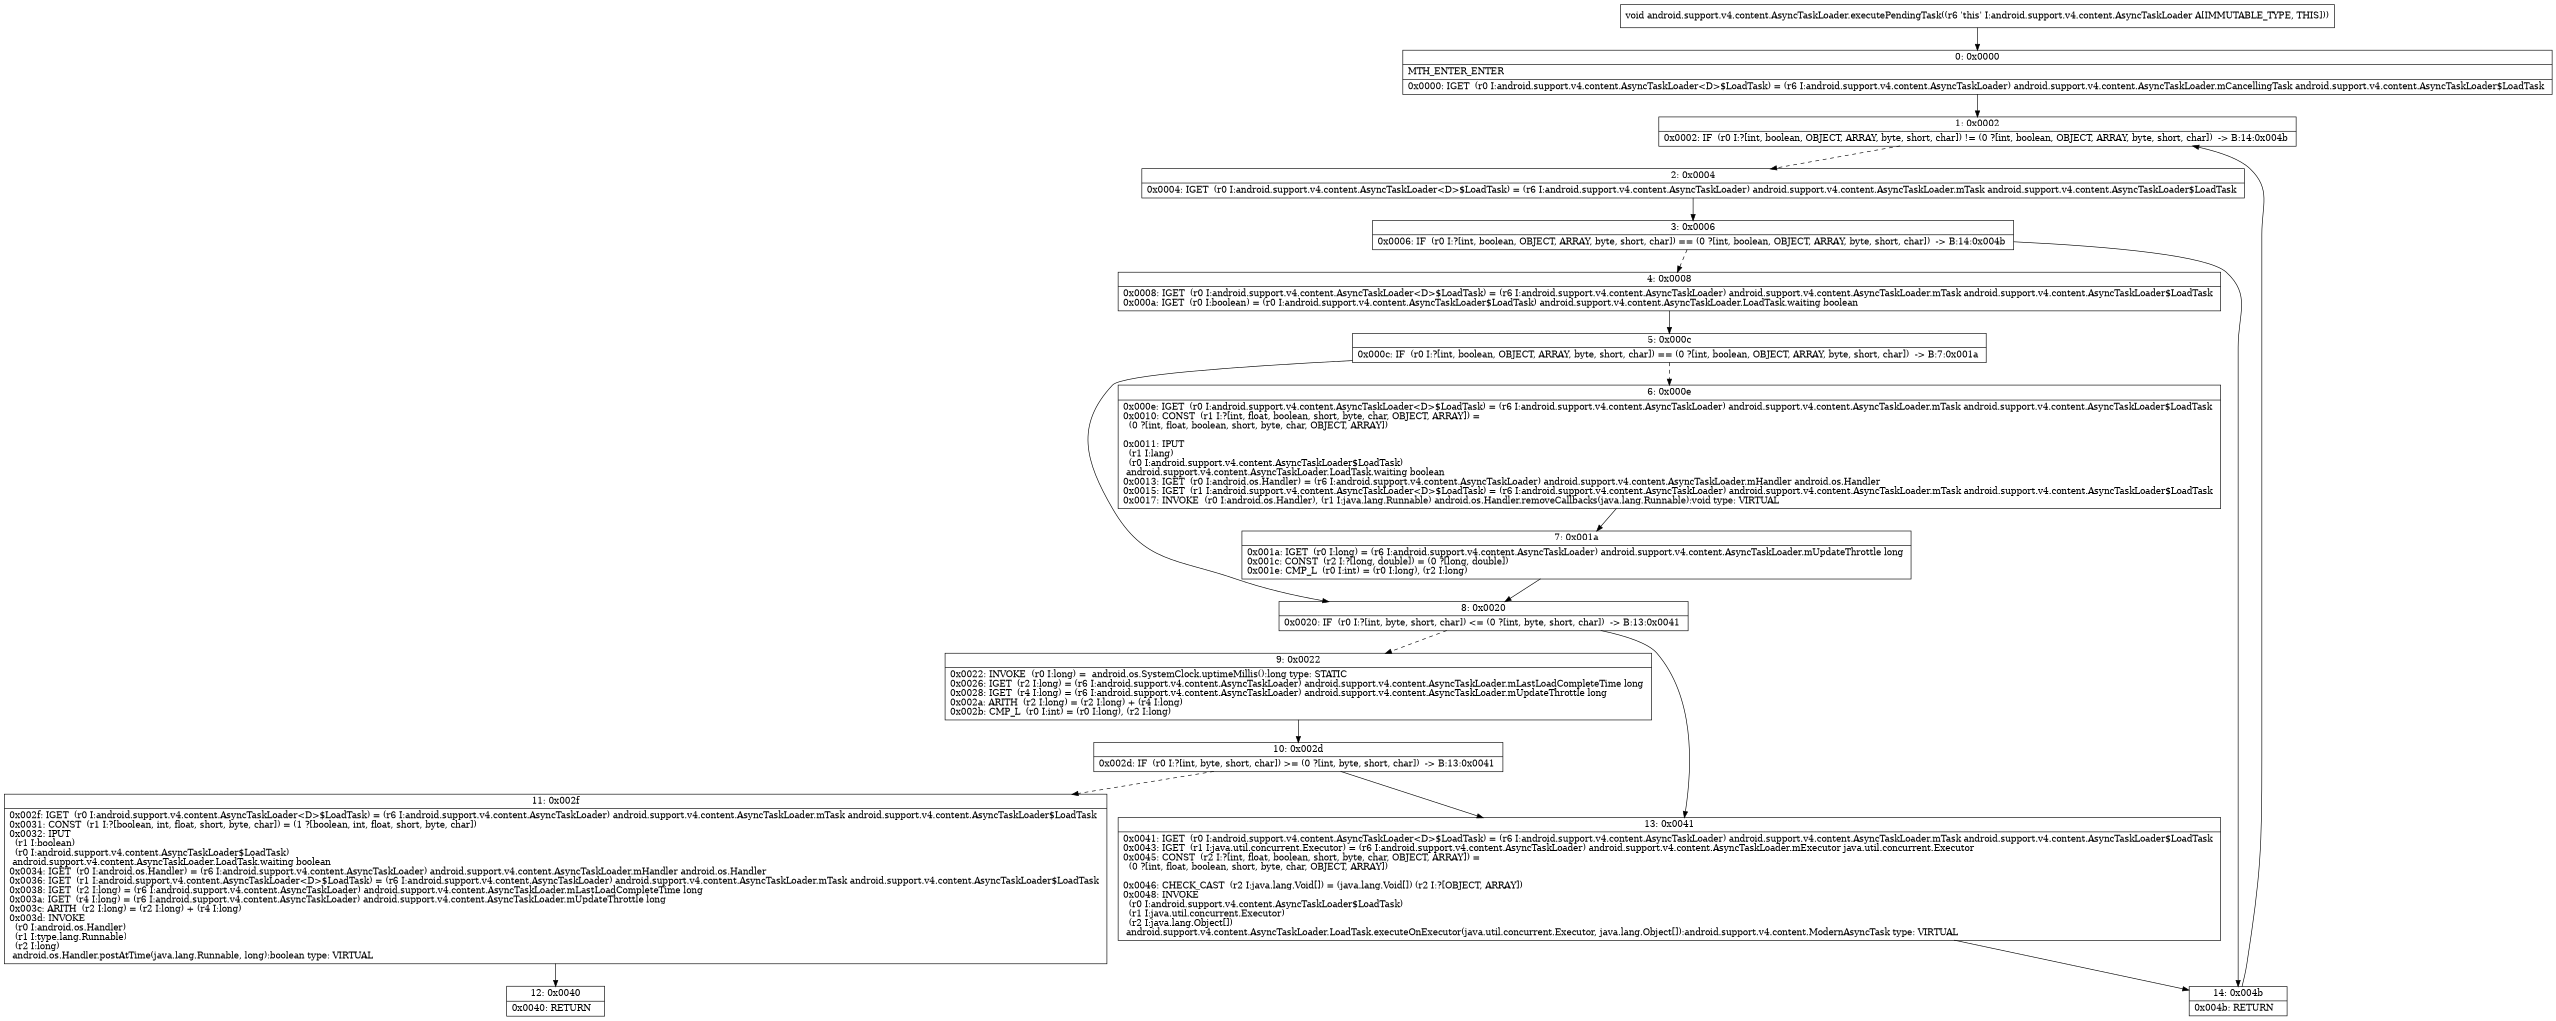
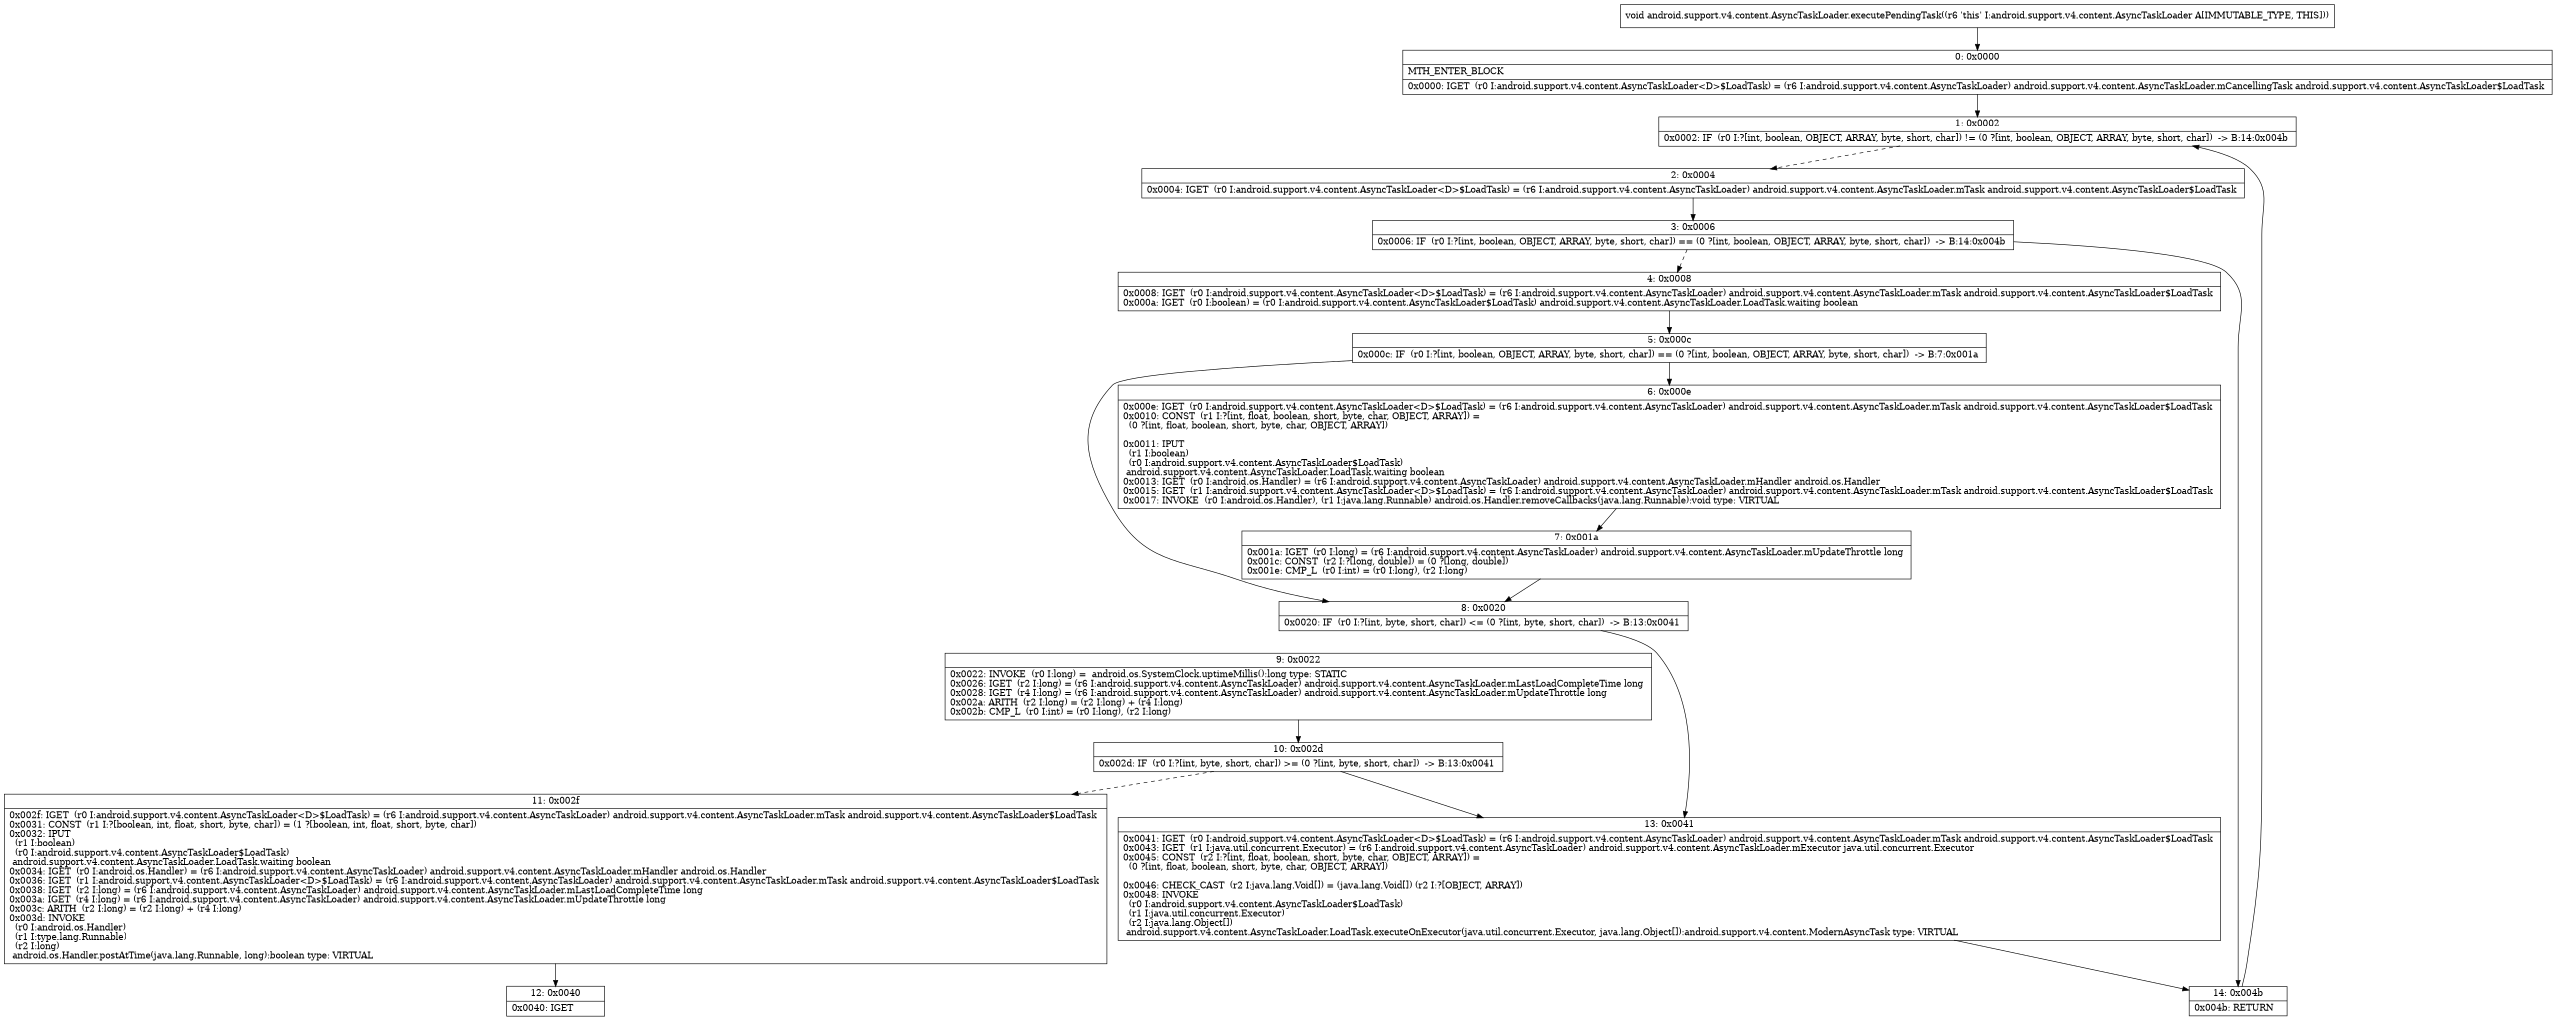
node "0: 0x0000": text "MTH_ENTER_ENTER" -> "MTH_ENTER_BLOCK"
edge "5: 0x000c" -> "6: 0x000e": style dashed -> solid
node "6: 0x000e": text "(r1 I:lang)" -> "(r1 I:boolean)"
edge "8: 0x0020" -> "9: 0x0022": removed
node "12: 0x0040": text "0x0040: RETURN" -> "0x0040: IGET"
